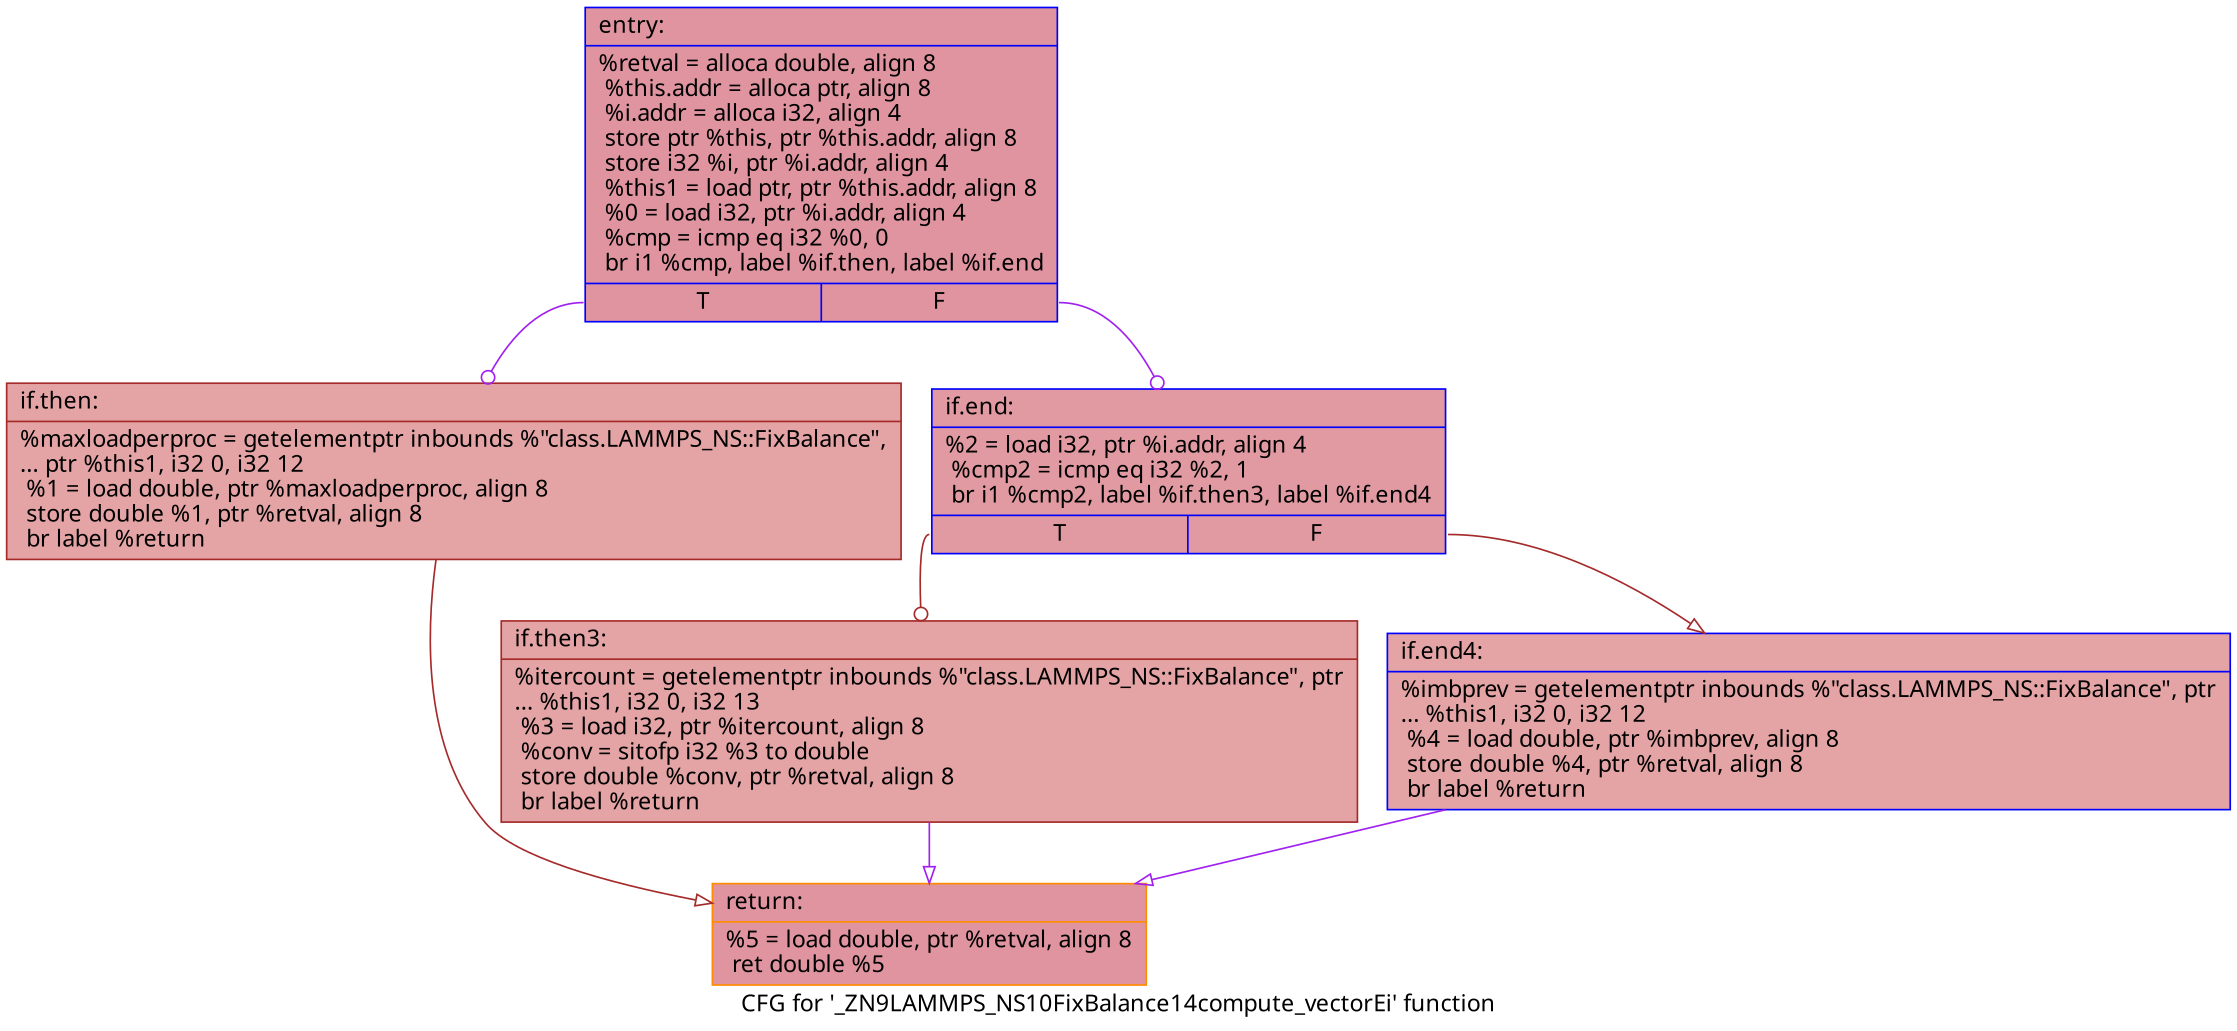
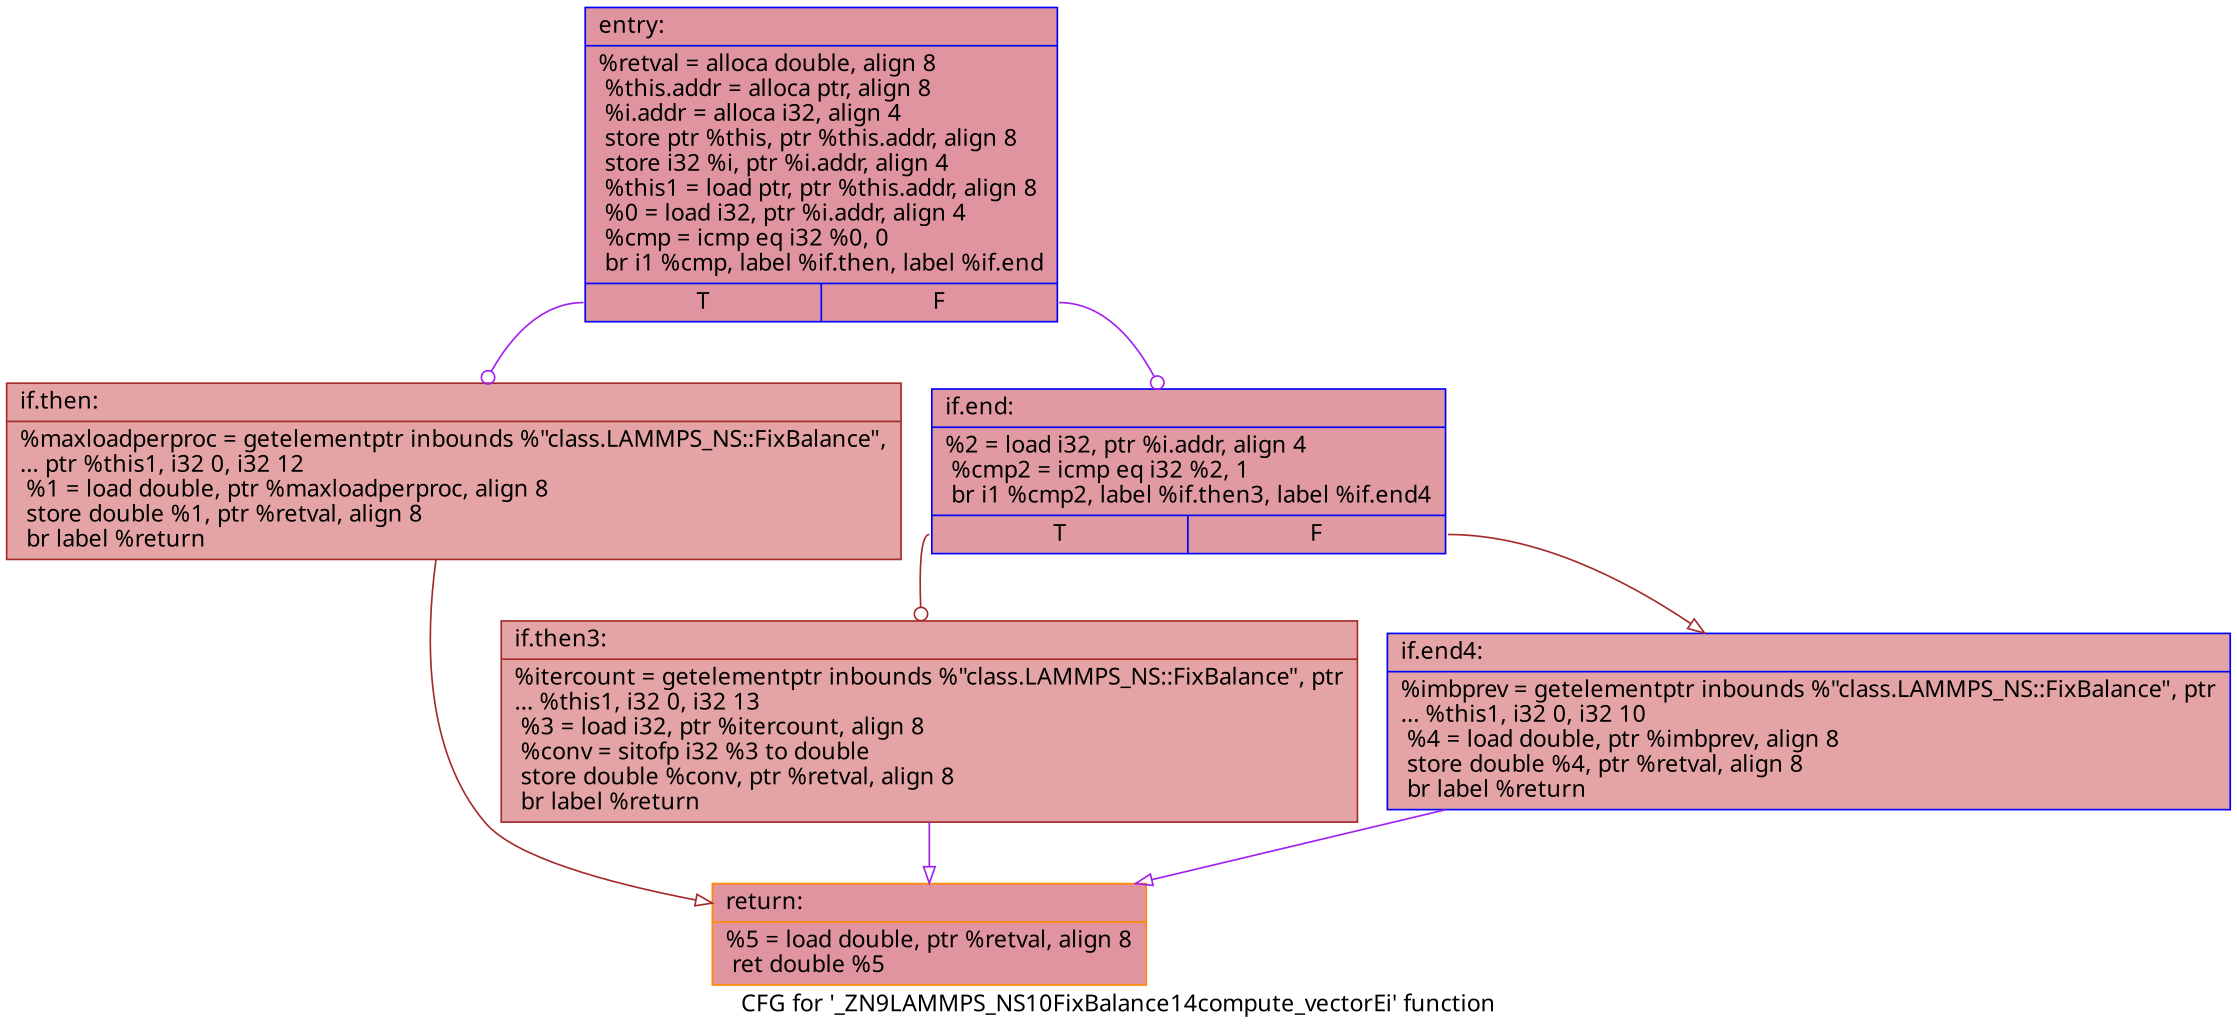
node "if.end4:": text "... %this1, i32 0, i32 12" -> "... %this1, i32 0, i32 10"
